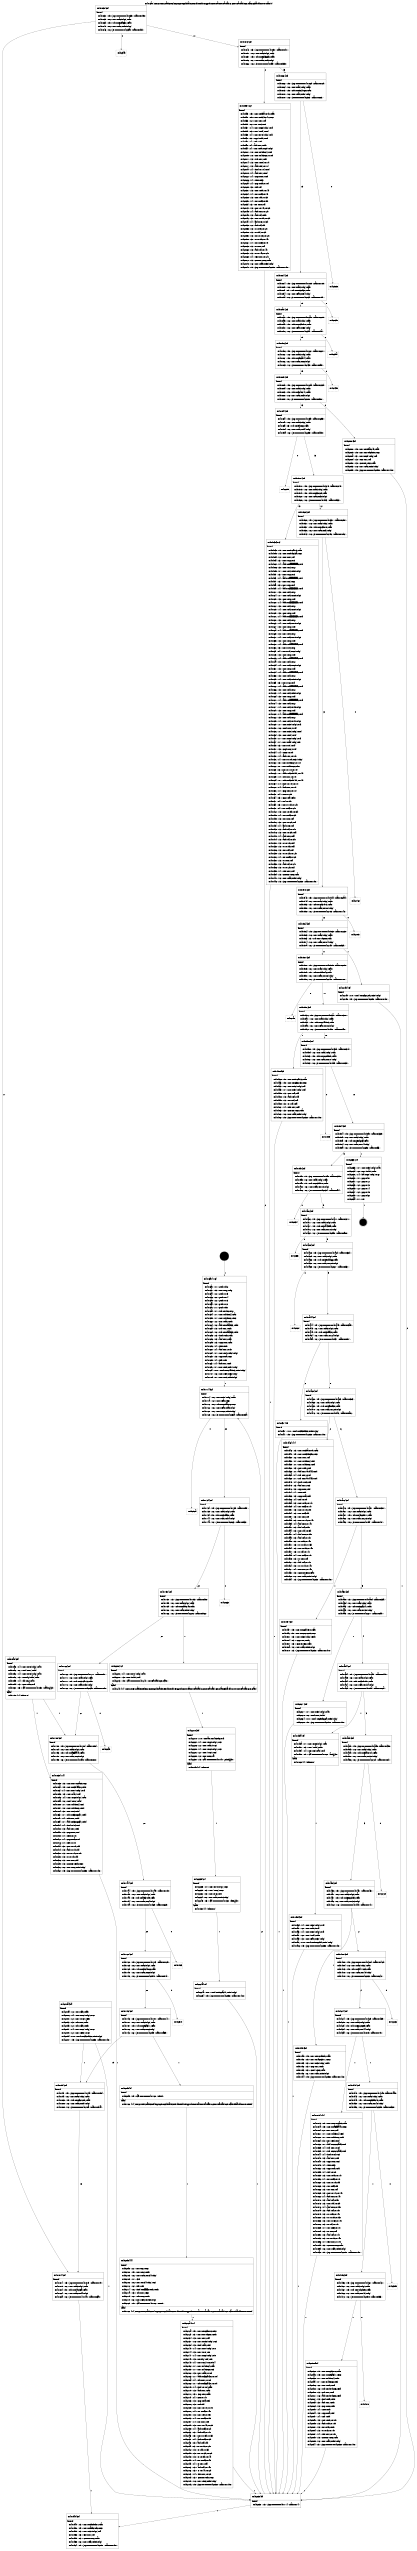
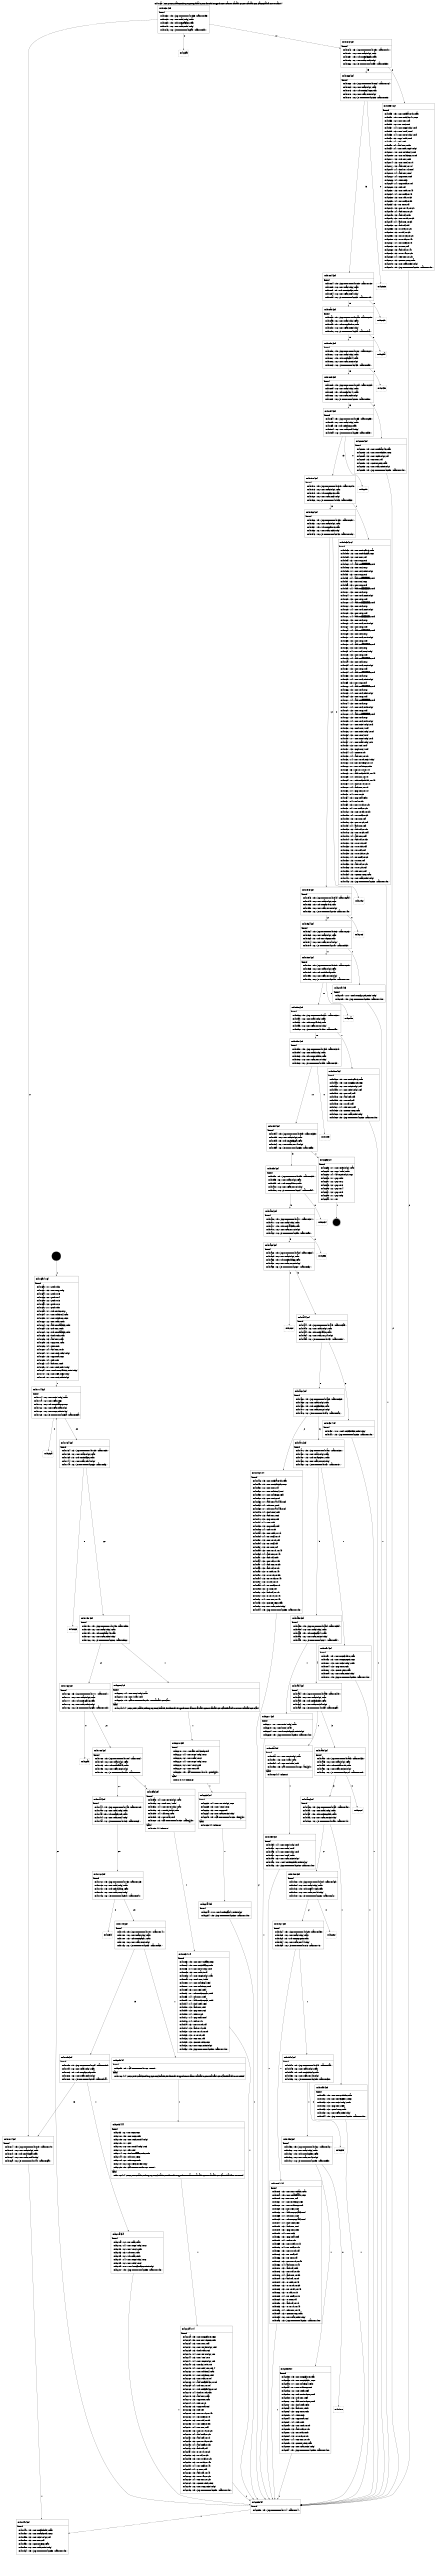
edge "0x401910 [28]" -> "0x401bd3 [376]": label " 13" -> " 1"
edge "0x401ea8 [29]" -> "0x401788 [28]": reversed
node "0x401d69": removed
edge "0x401f46 [147]" -> "0x402858 [5]": added, label "2"
edge "0x4021ea [34]" -> "0x4017f8 [28]": reversed
